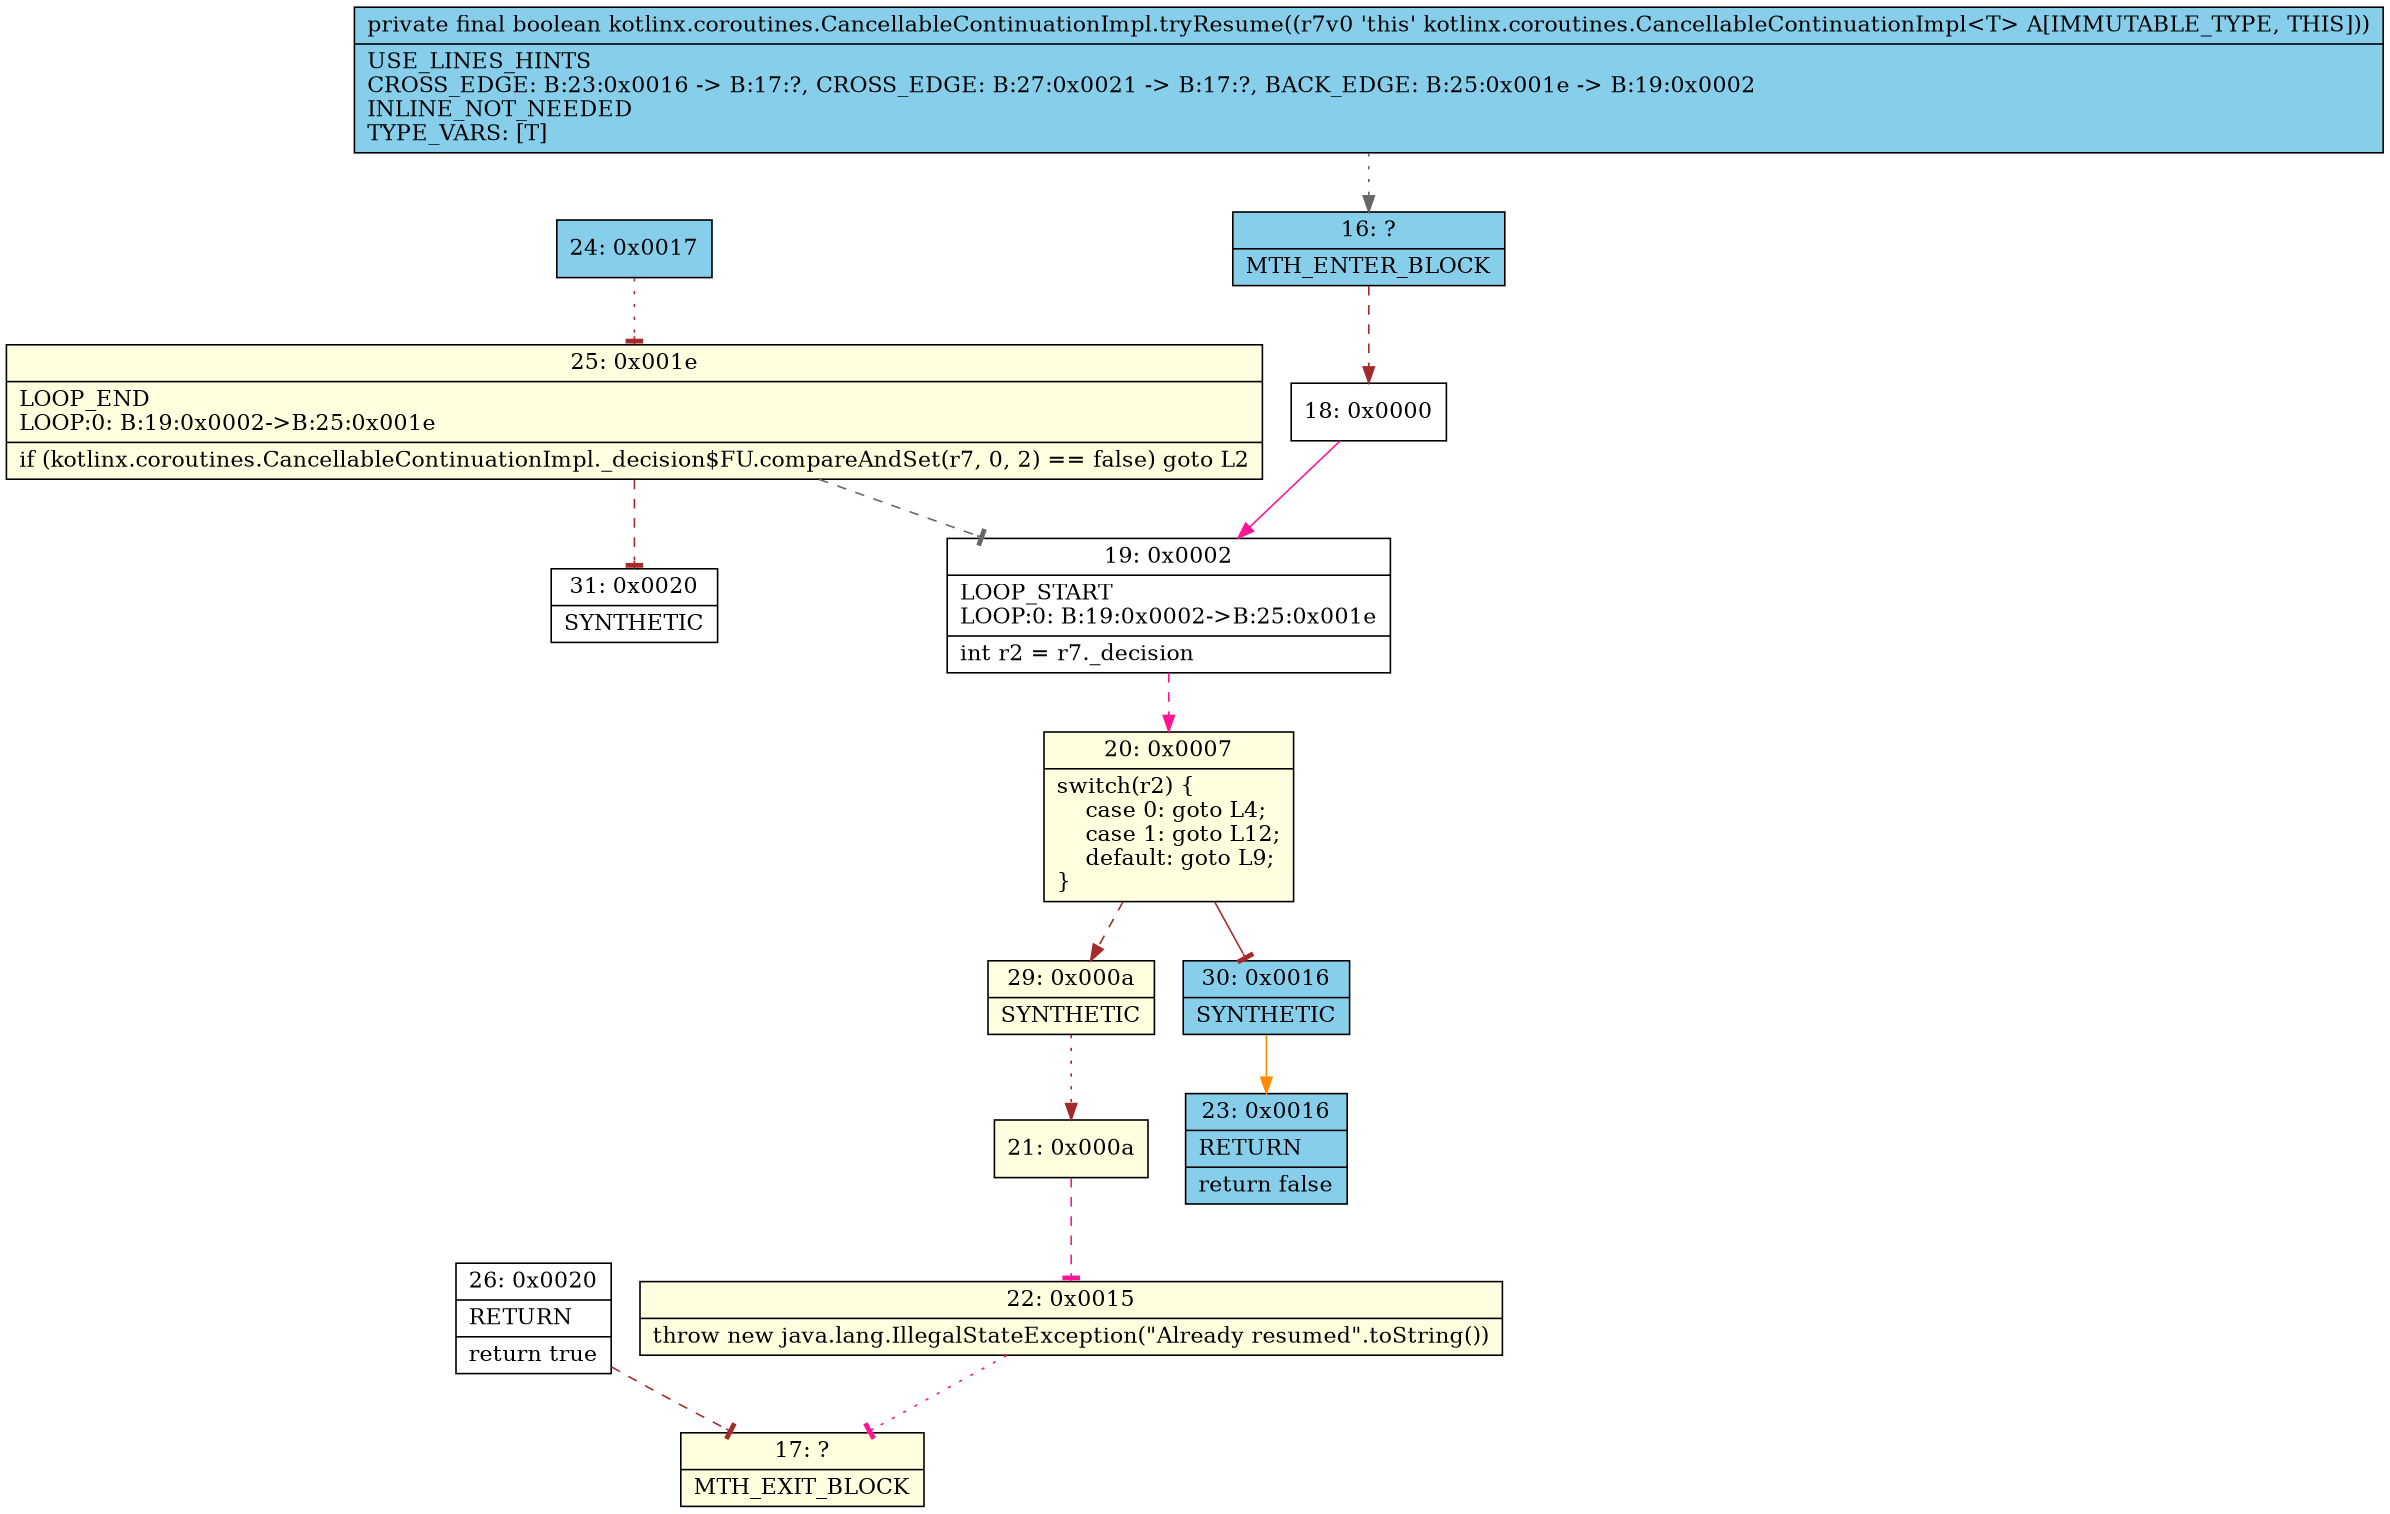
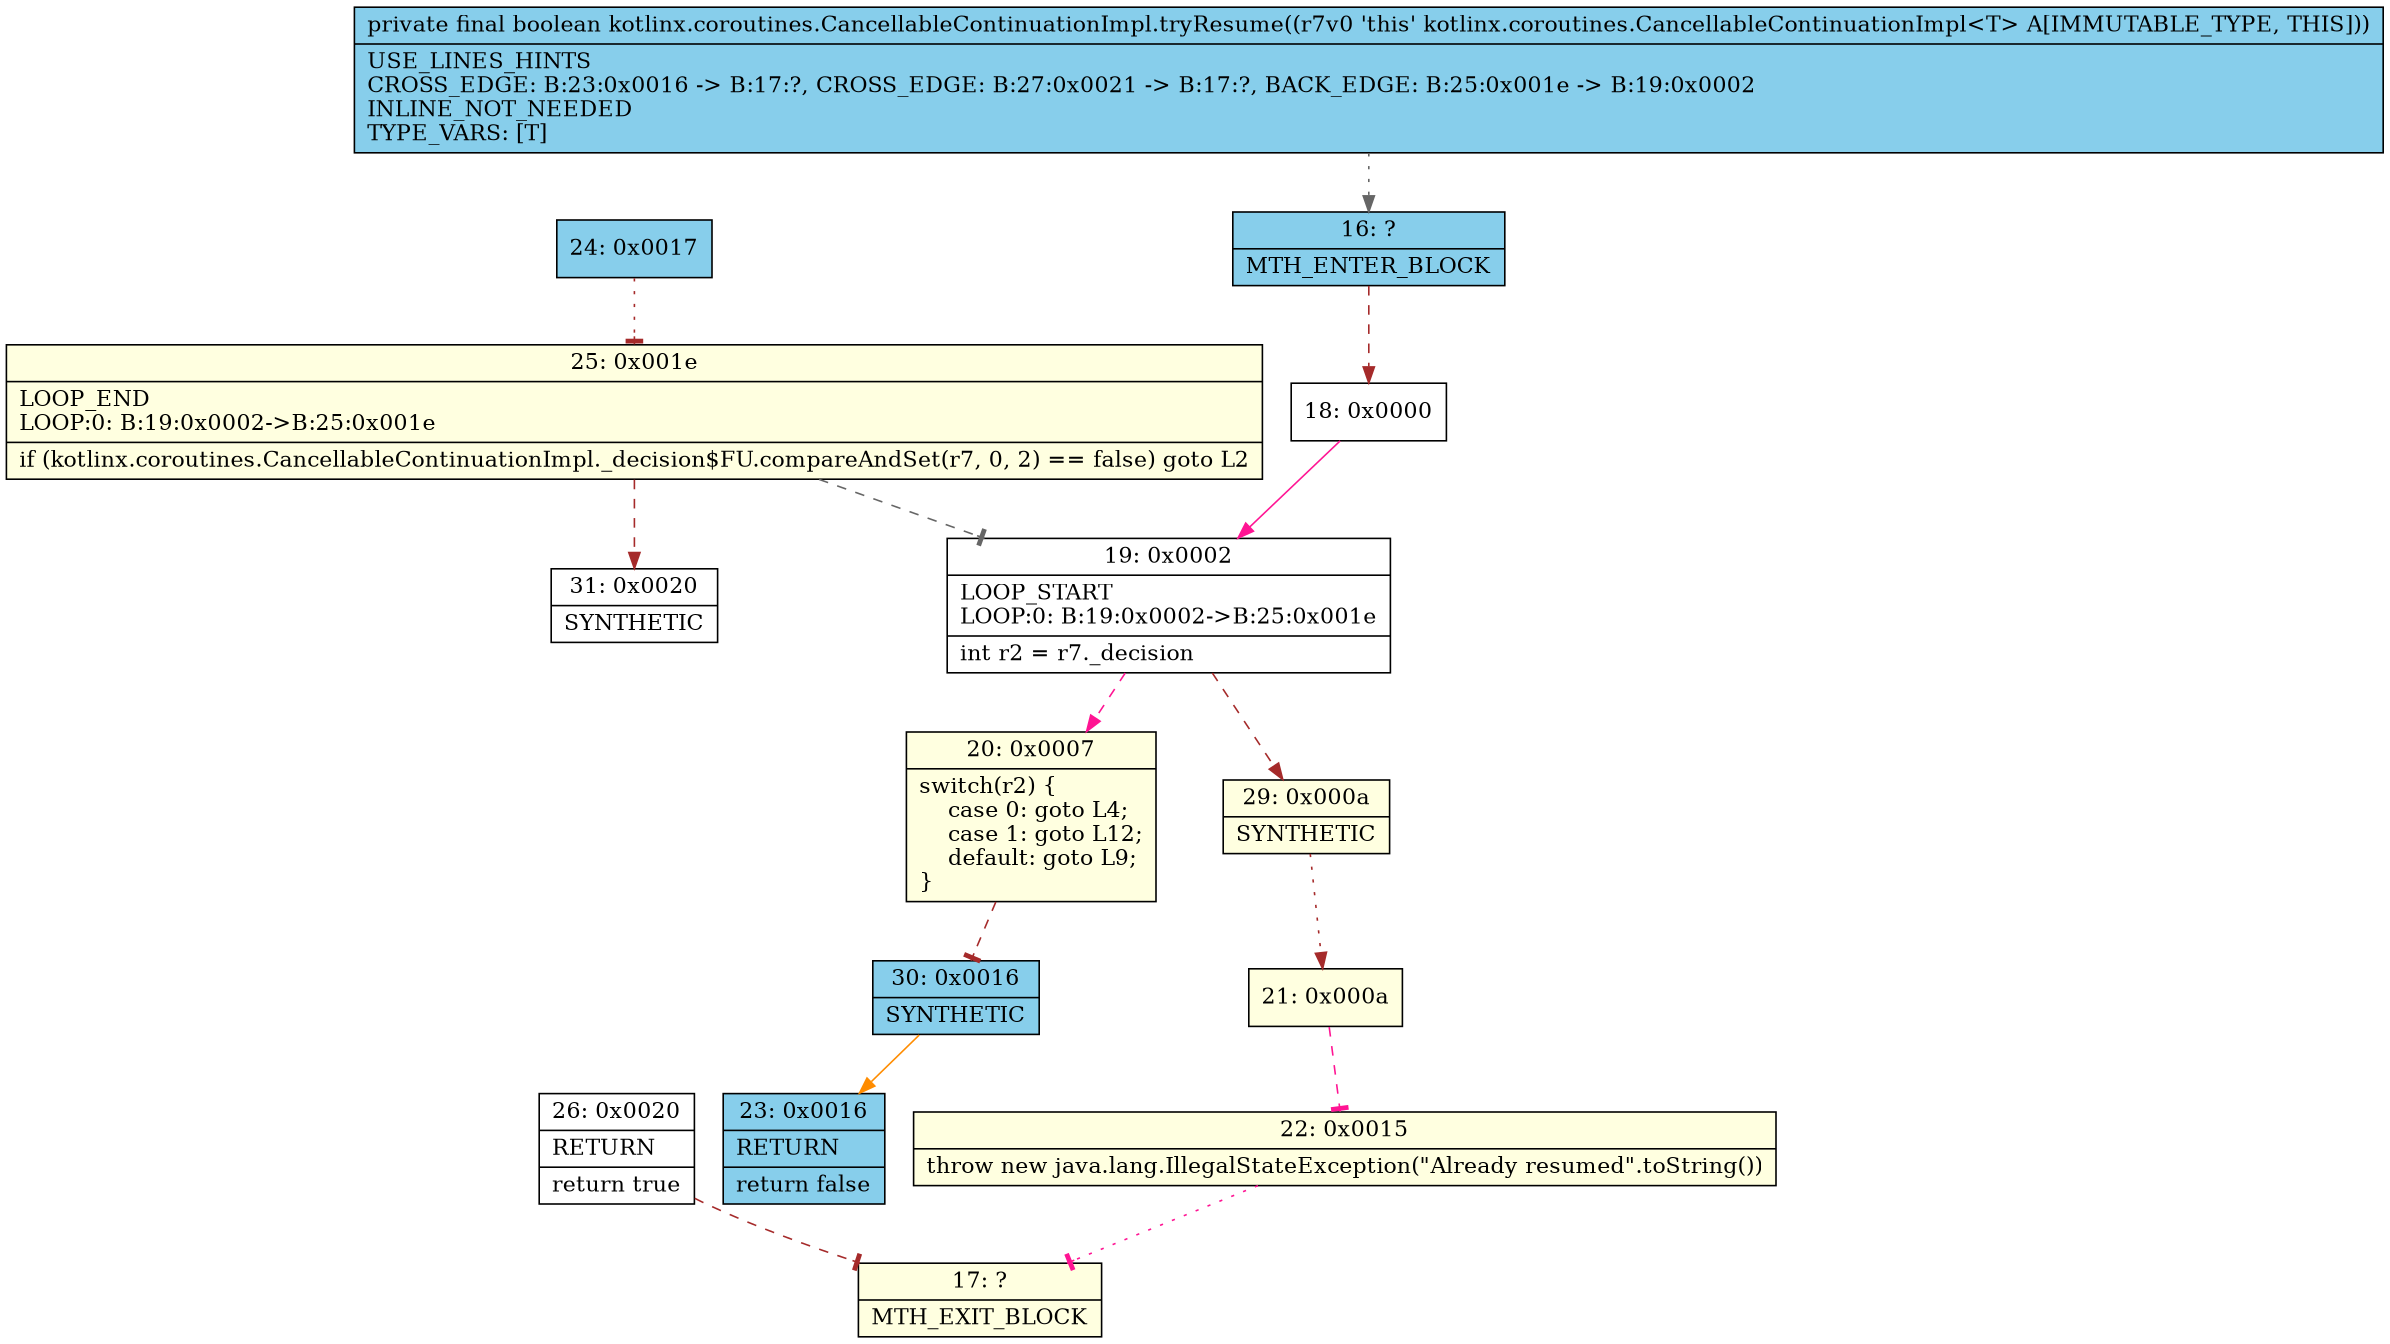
edge "25: 0x001e" -> "31: 0x0020": arrowhead tee -> normal
edge "20: 0x0007" -> "29: 0x000a": now "19: 0x0002" -> "29: 0x000a"
edge "20: 0x0007" -> "30: 0x0016": style solid -> dashed
